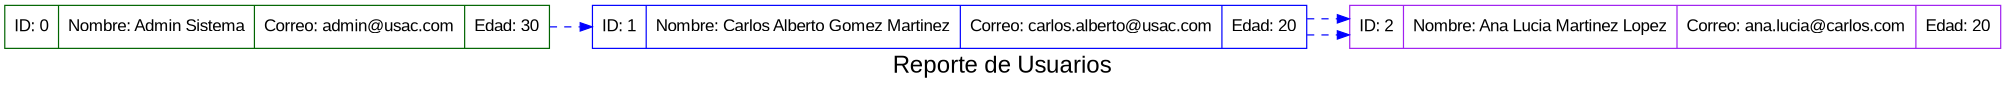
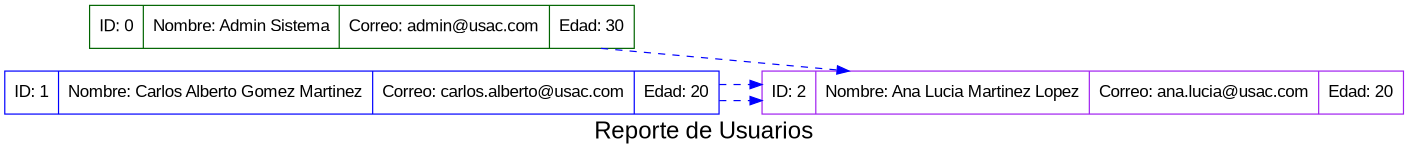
node "ID: 2": text "Correo: ana.lucia@carlos.com" -> "Correo: ana.lucia@usac.com"
edge "ID: 0" -> "ID: 1": now "ID: 0" -> "ID: 2"
